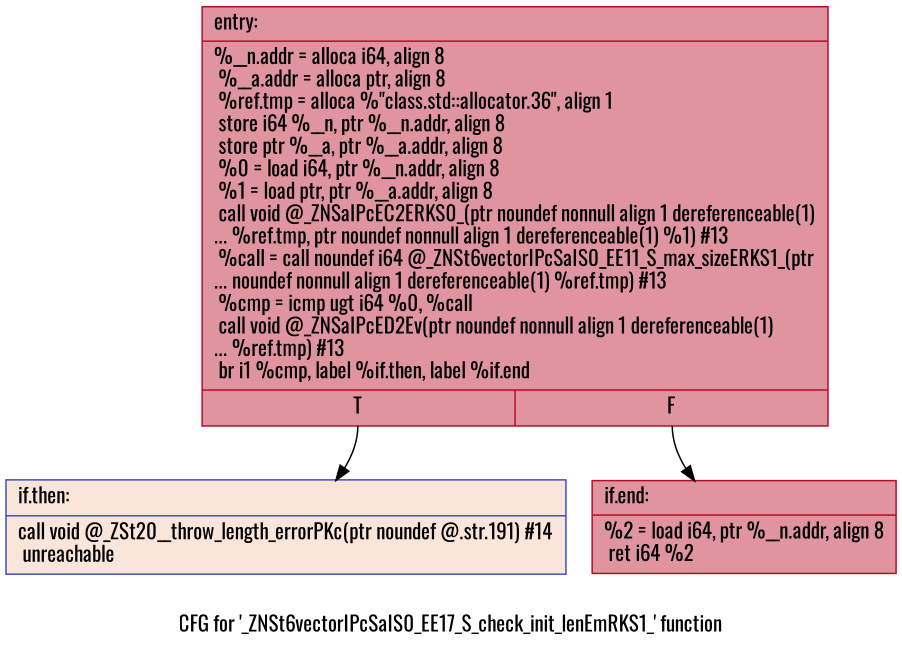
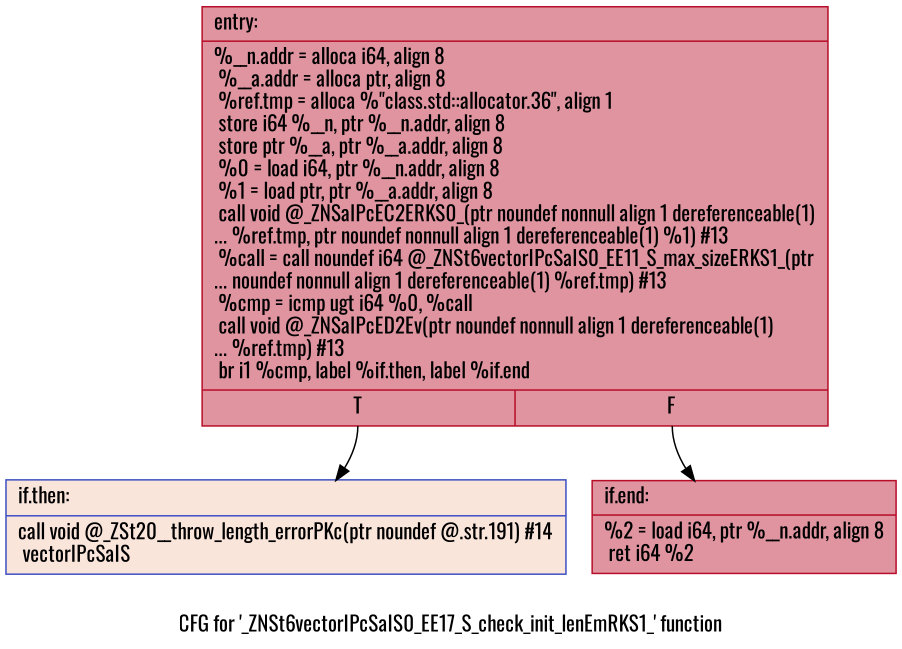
node "if.then:": text "unreachable" -> "vectorIPcSaIS"
